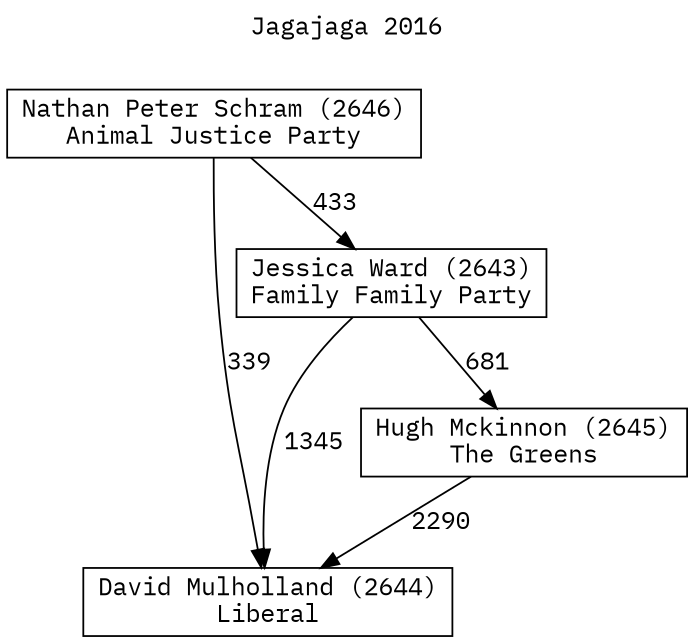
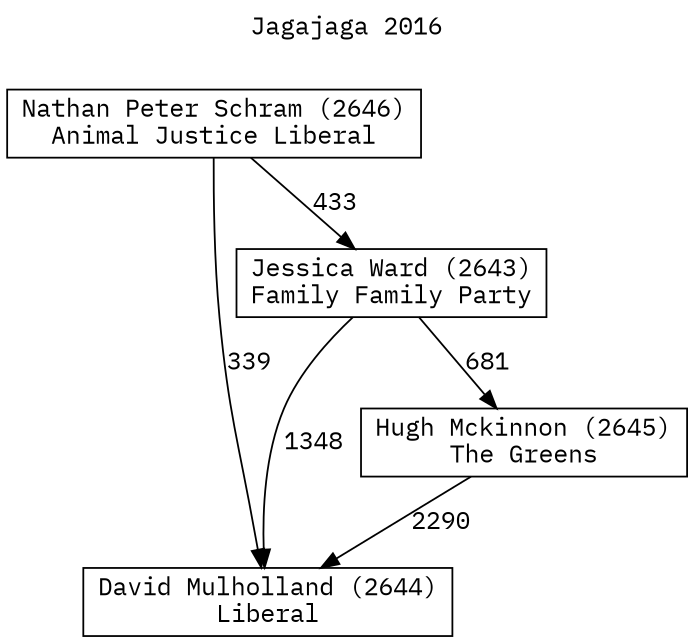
node "Nathan Peter Schram (2646) Animal Justice Party": label "Nathan Peter Schram (2646) Animal Justice Party" -> "Nathan Peter Schram (2646) Animal Justice Liberal"
edge "Jessica Ward (2643) Family Family Party" -> "David Mulholland (2644) Liberal": label "1345" -> "1348"
